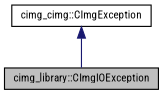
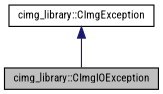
node "cimg_cimg::CImgException": label "cimg_cimg::CImgException" -> "cimg_library::CImgException"
